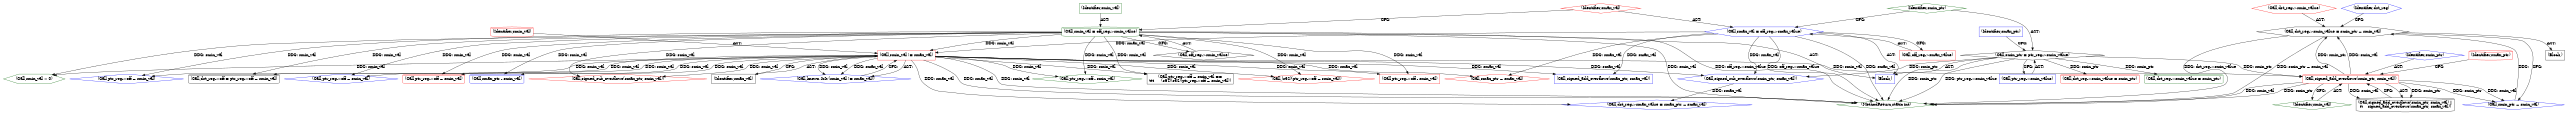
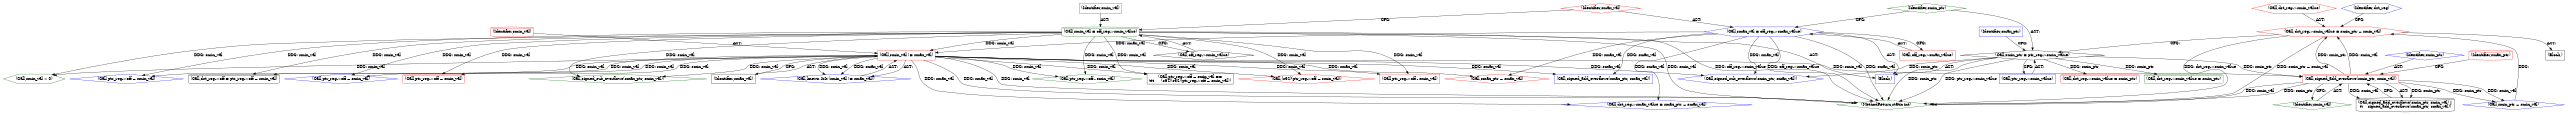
node "(Call,dst_reg->smin_value = smin_ptr + smin_val)": color black -> red
edge "(Call,dst_reg->smin_value = smin_ptr + smin_val)" -> "(Call,smin_ptr + smin_val)": now "(Call,dst_reg->smin_value = smin_ptr + smin_val)" -> "(Call,smin_ptr = ptr_reg->smin_value)"
edge "(Call,known && (smin_val != smax_val))" -> "(Call,smin_val != smax_val)": label "CFG: " -> "AST: "
node "(Call,smax_ptr - smin_val)": removed
node "(Call,signed_sub_overflows(smax_ptr, smin_val))": color red -> darkgreen
edge "(Call,signed_sub_overflows(smin_ptr, smax_val))" -> "(Call,dst_reg->smax_value = smax_ptr + smax_val)": now "(Call,smax_val = off_reg->smax_value)" -> "(Call,dst_reg->smax_value = smax_ptr + smax_val)"
